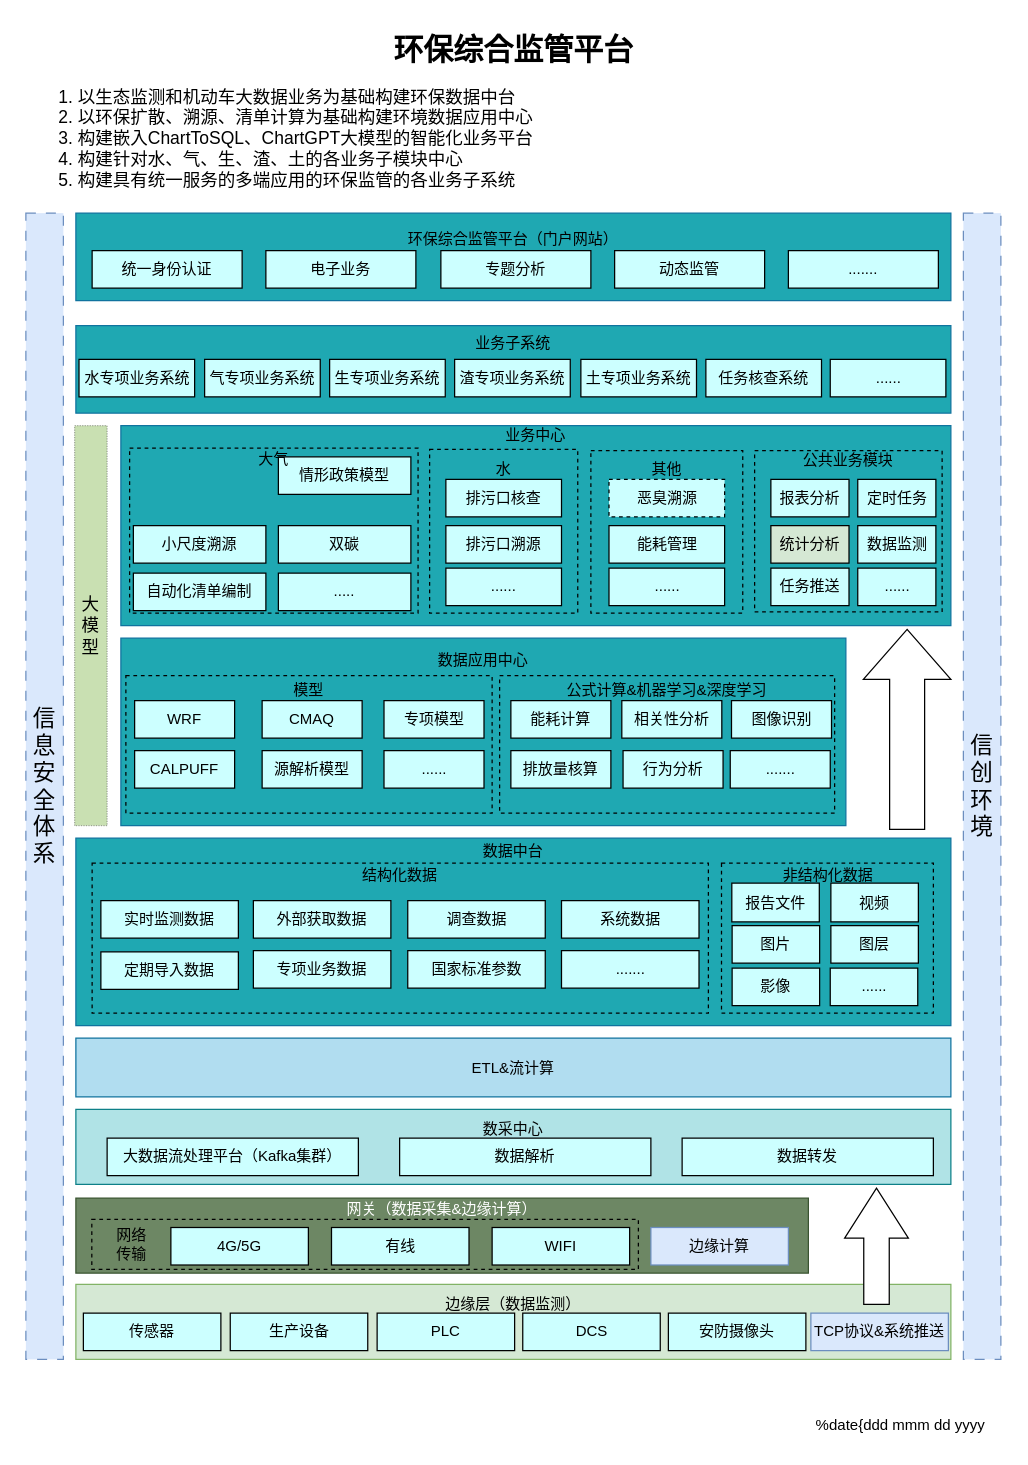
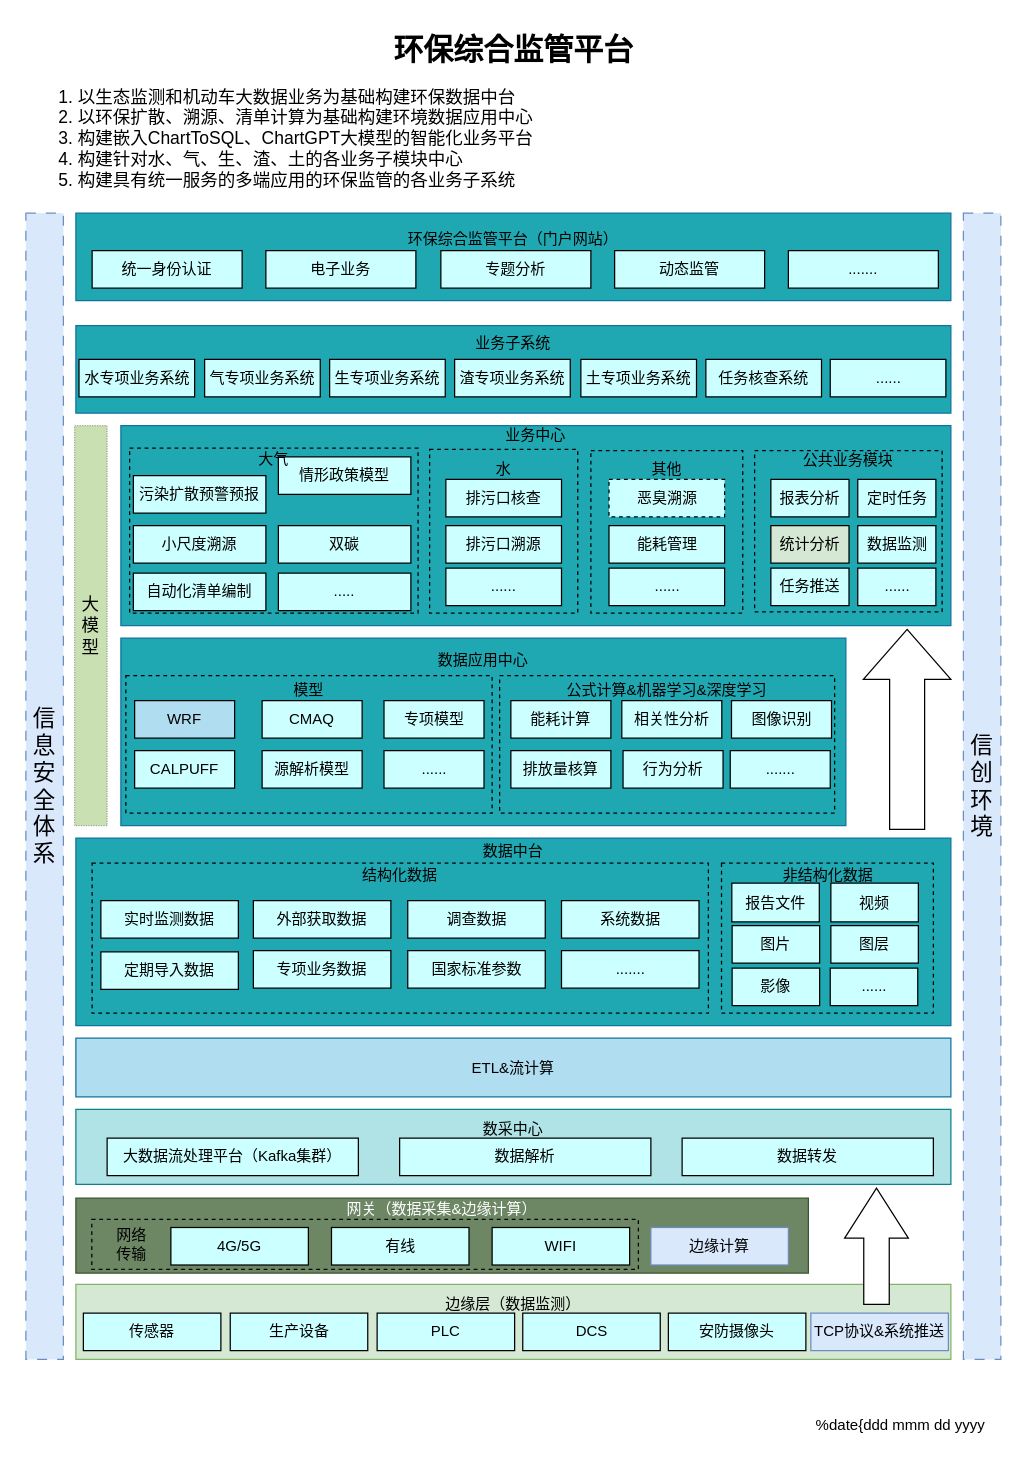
node "污染扩散预警预报": added
node "WRF": fillcolor #ccffff -> #b1ddf0
